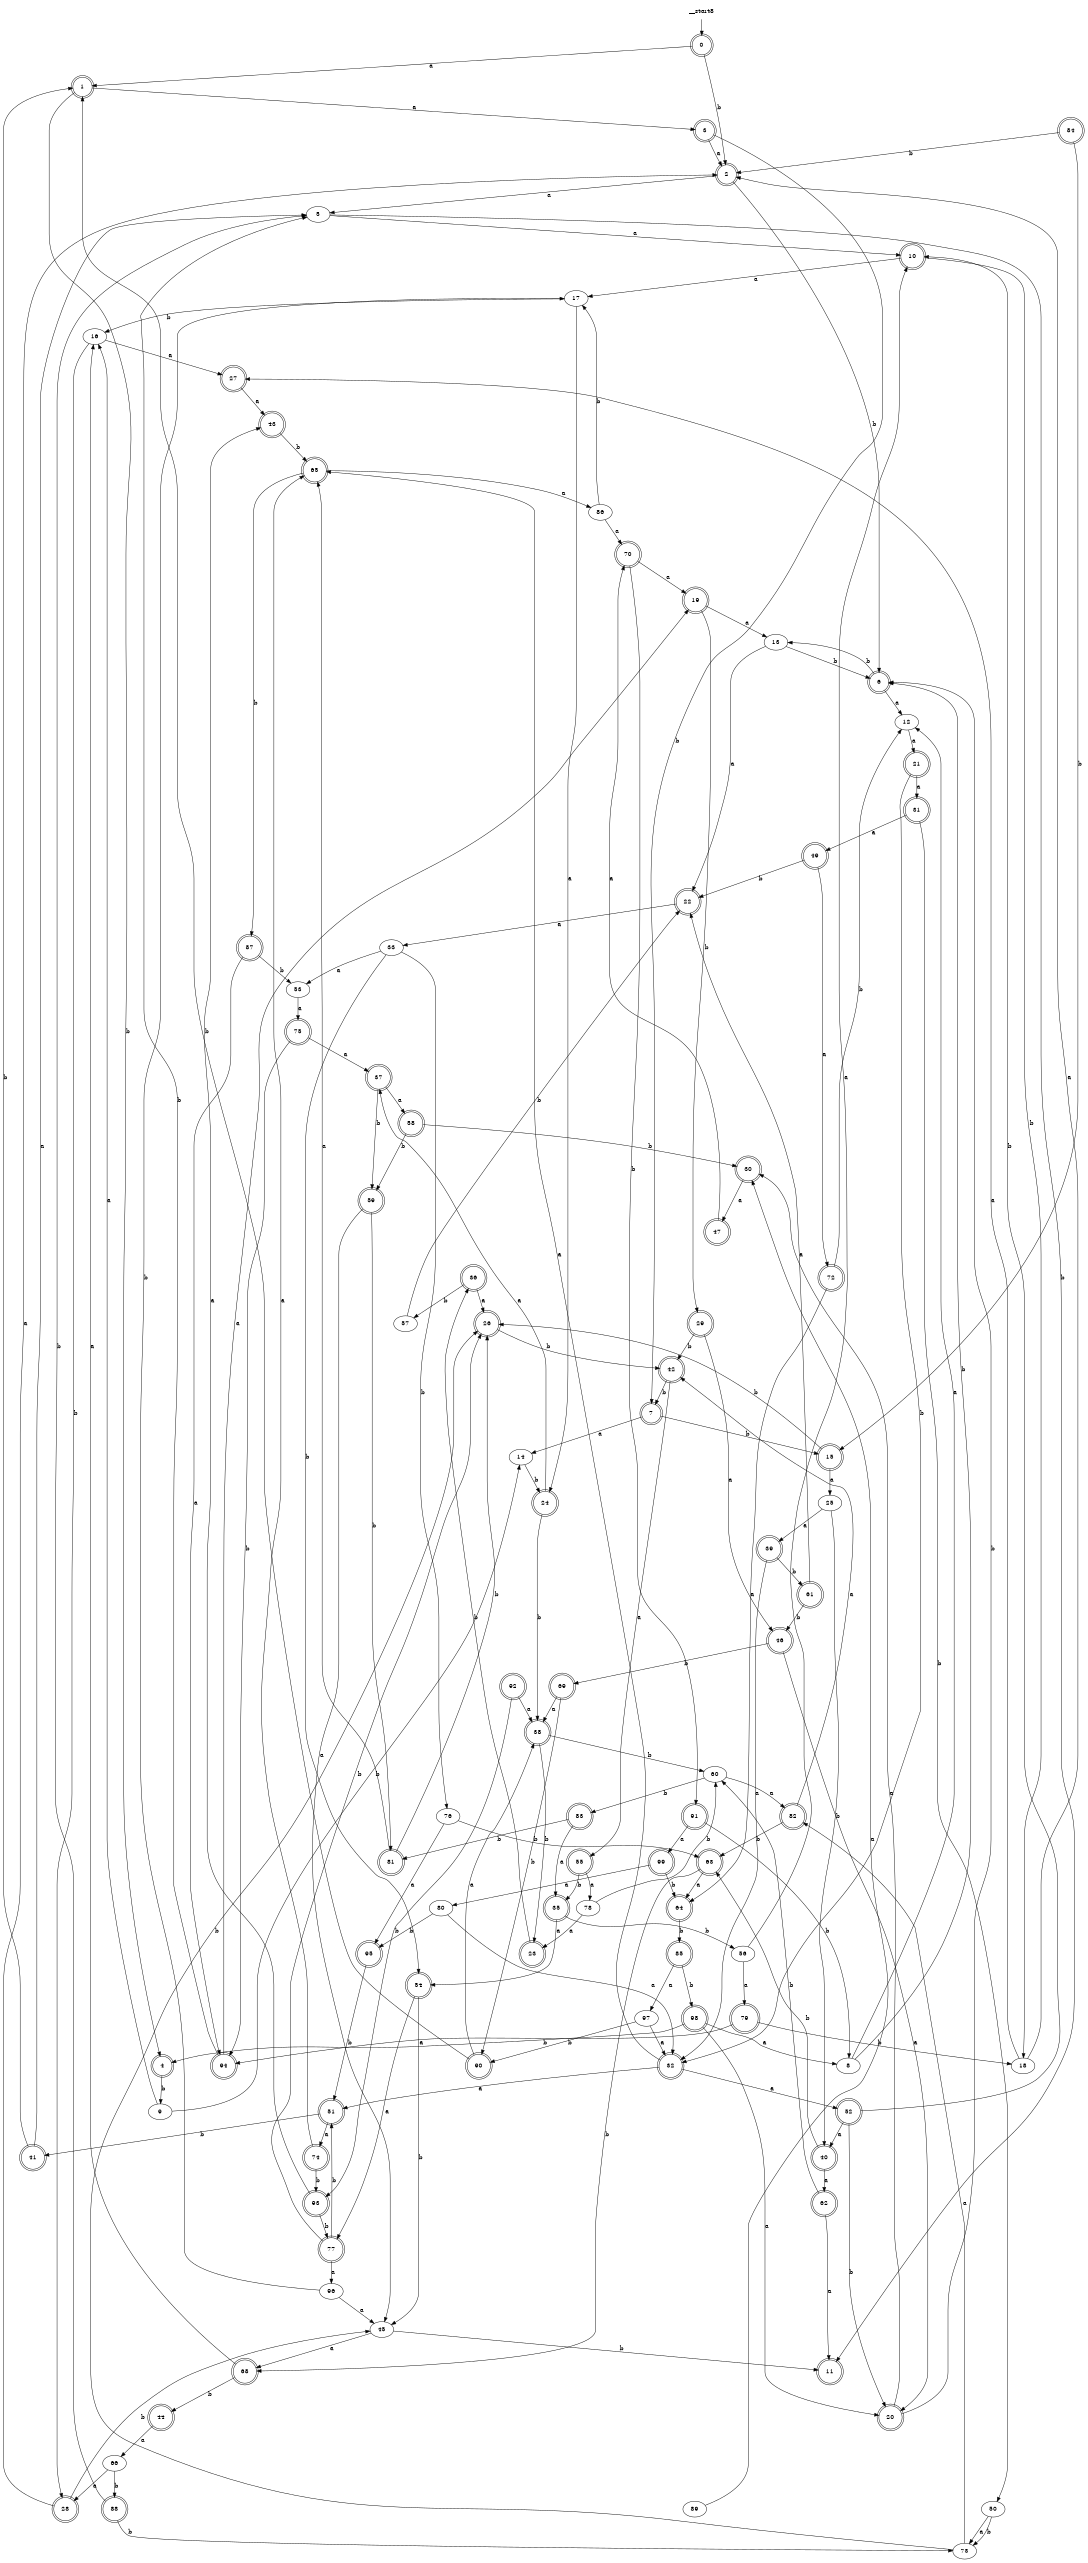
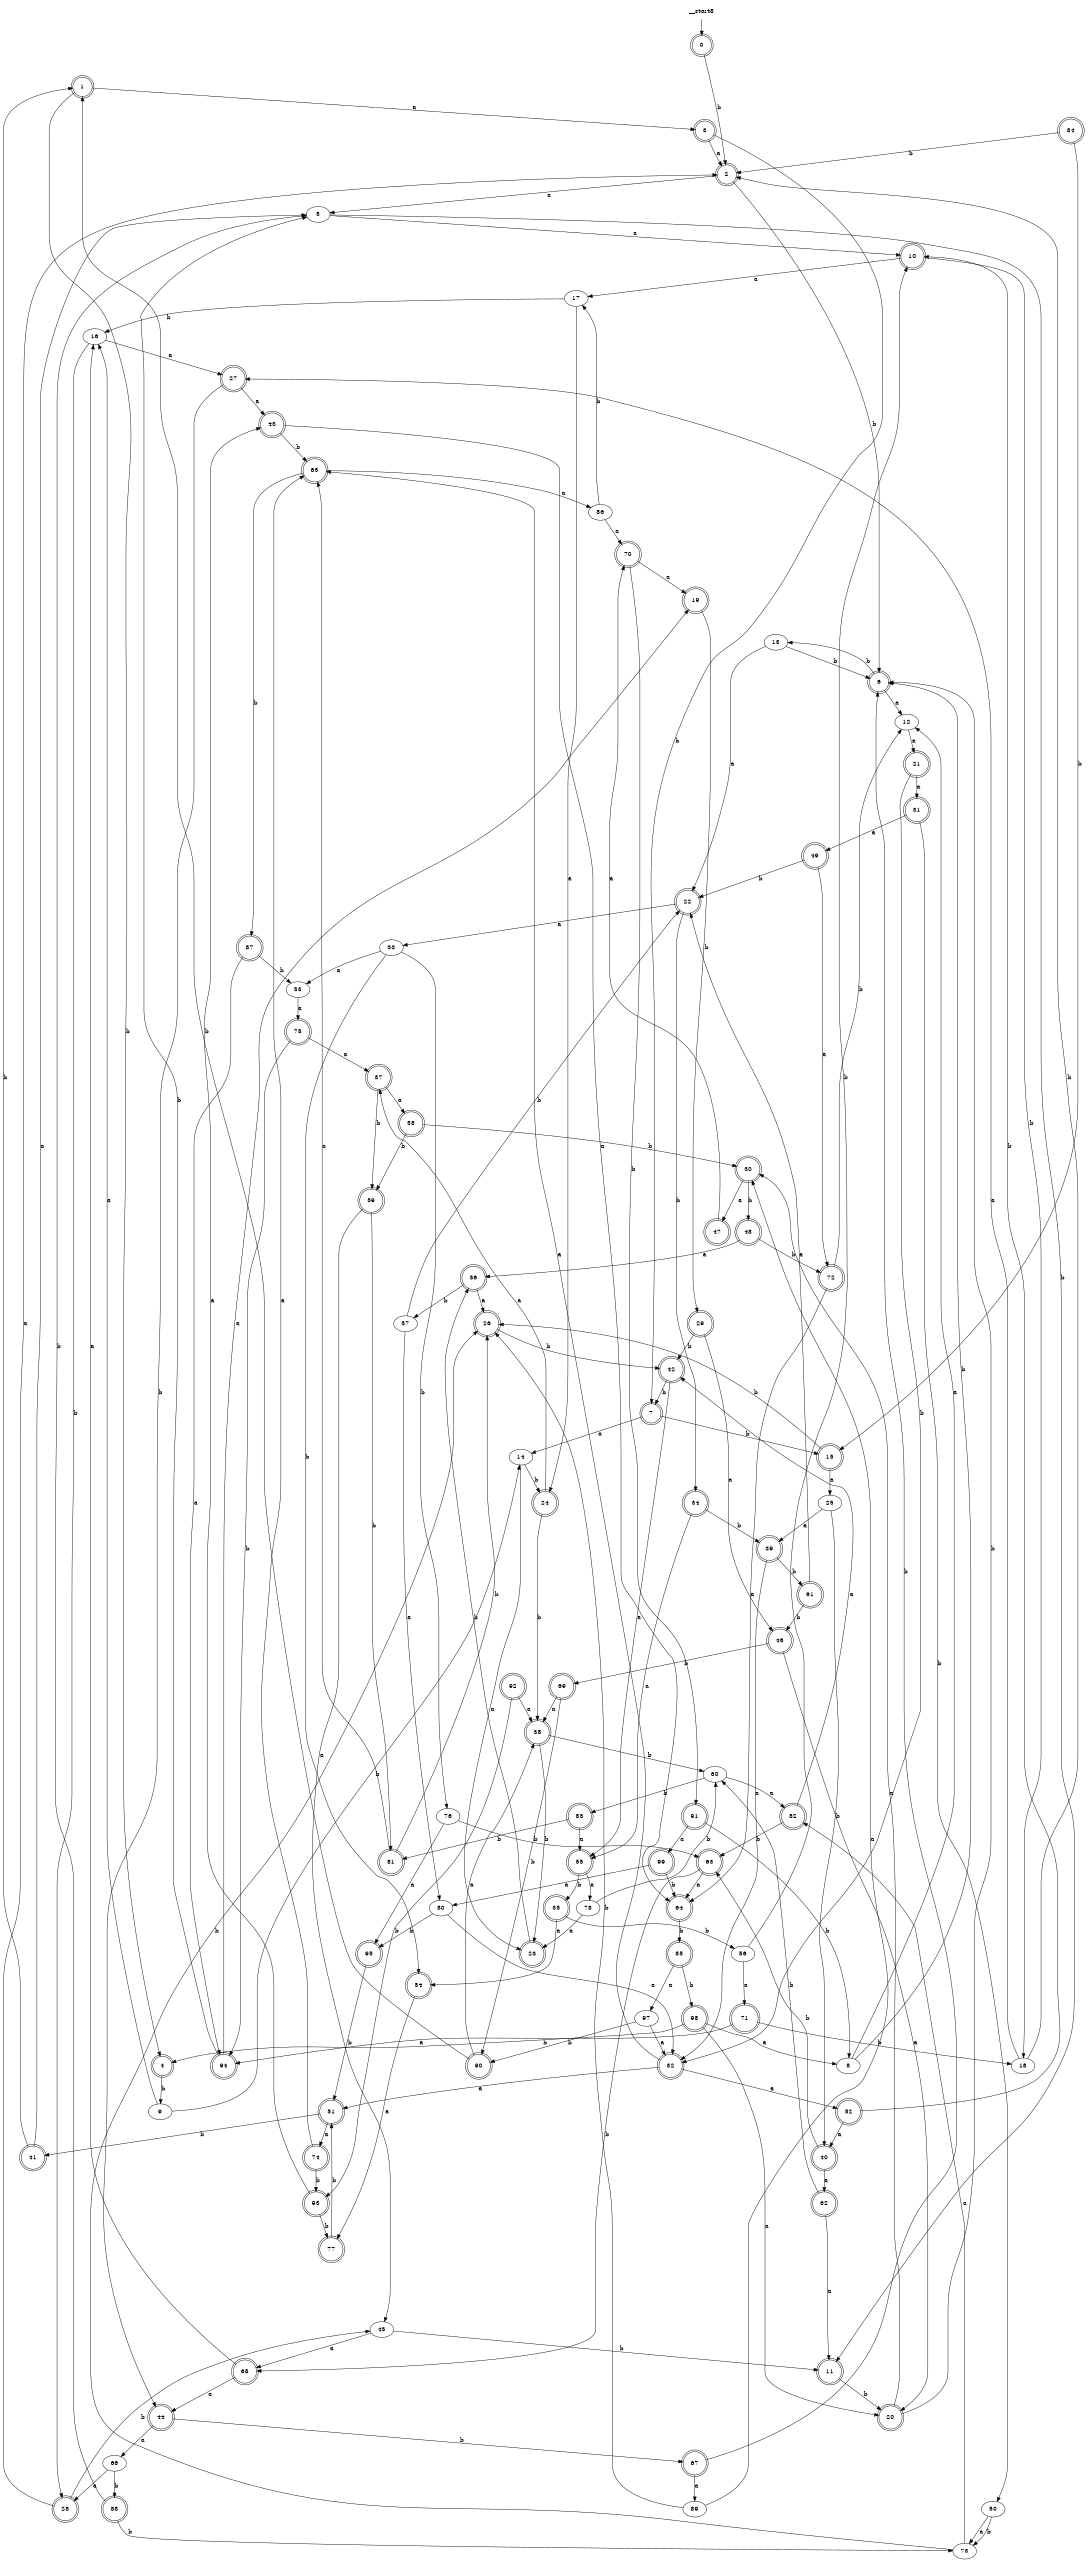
edge "0" -> "1": removed, label "a"
edge "19" -> "13": removed, label "a"
edge "43" -> "64": added, label "a"
edge "56" -> "10": label "a" -> "b"
edge "18" -> "2": label "a" -> "b"
node "48": added
edge "27" -> "44": added, label "b"
node "34": added
edge "57" -> "80": added, label "a"
edge "14" -> "23": added, label "a"
edge "77" -> "26": now "89" -> "26"
edge "83" -> "35": now "83" -> "55"
node "79": label "79" -> "71"
edge "54" -> "45": removed, label "b"
edge "52" -> "20": now "11" -> "20"
node "96": removed
edge "68" -> "44": label "b" -> "a"
node "67": added
